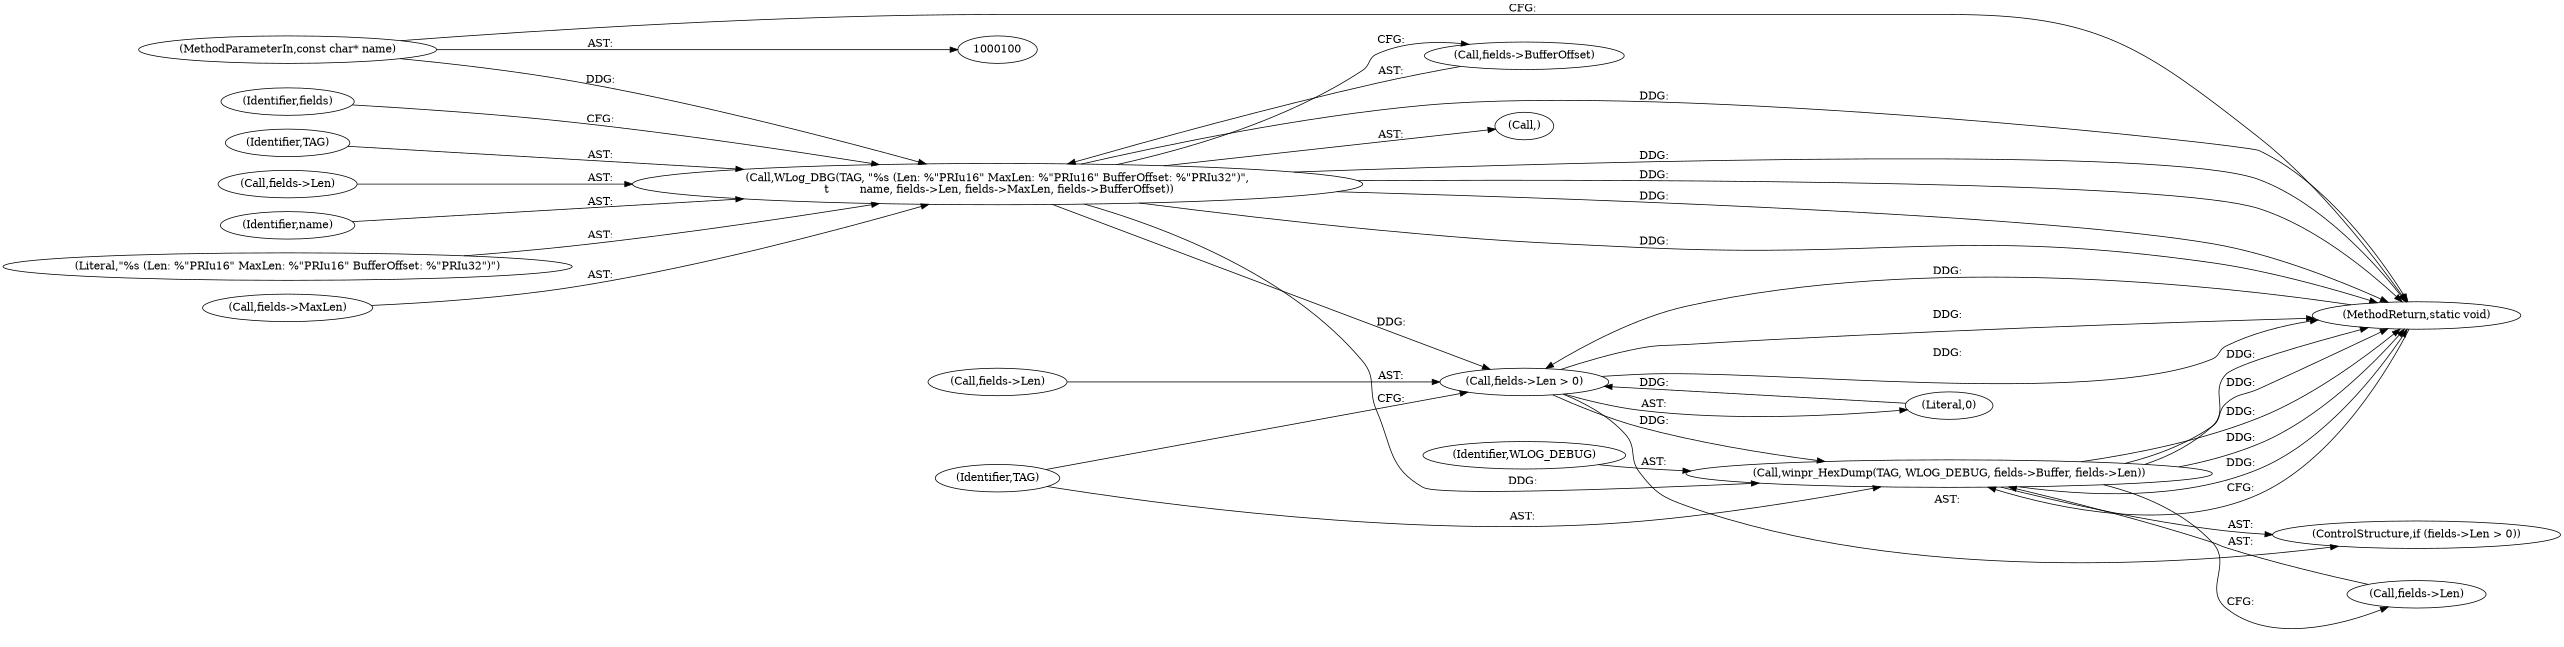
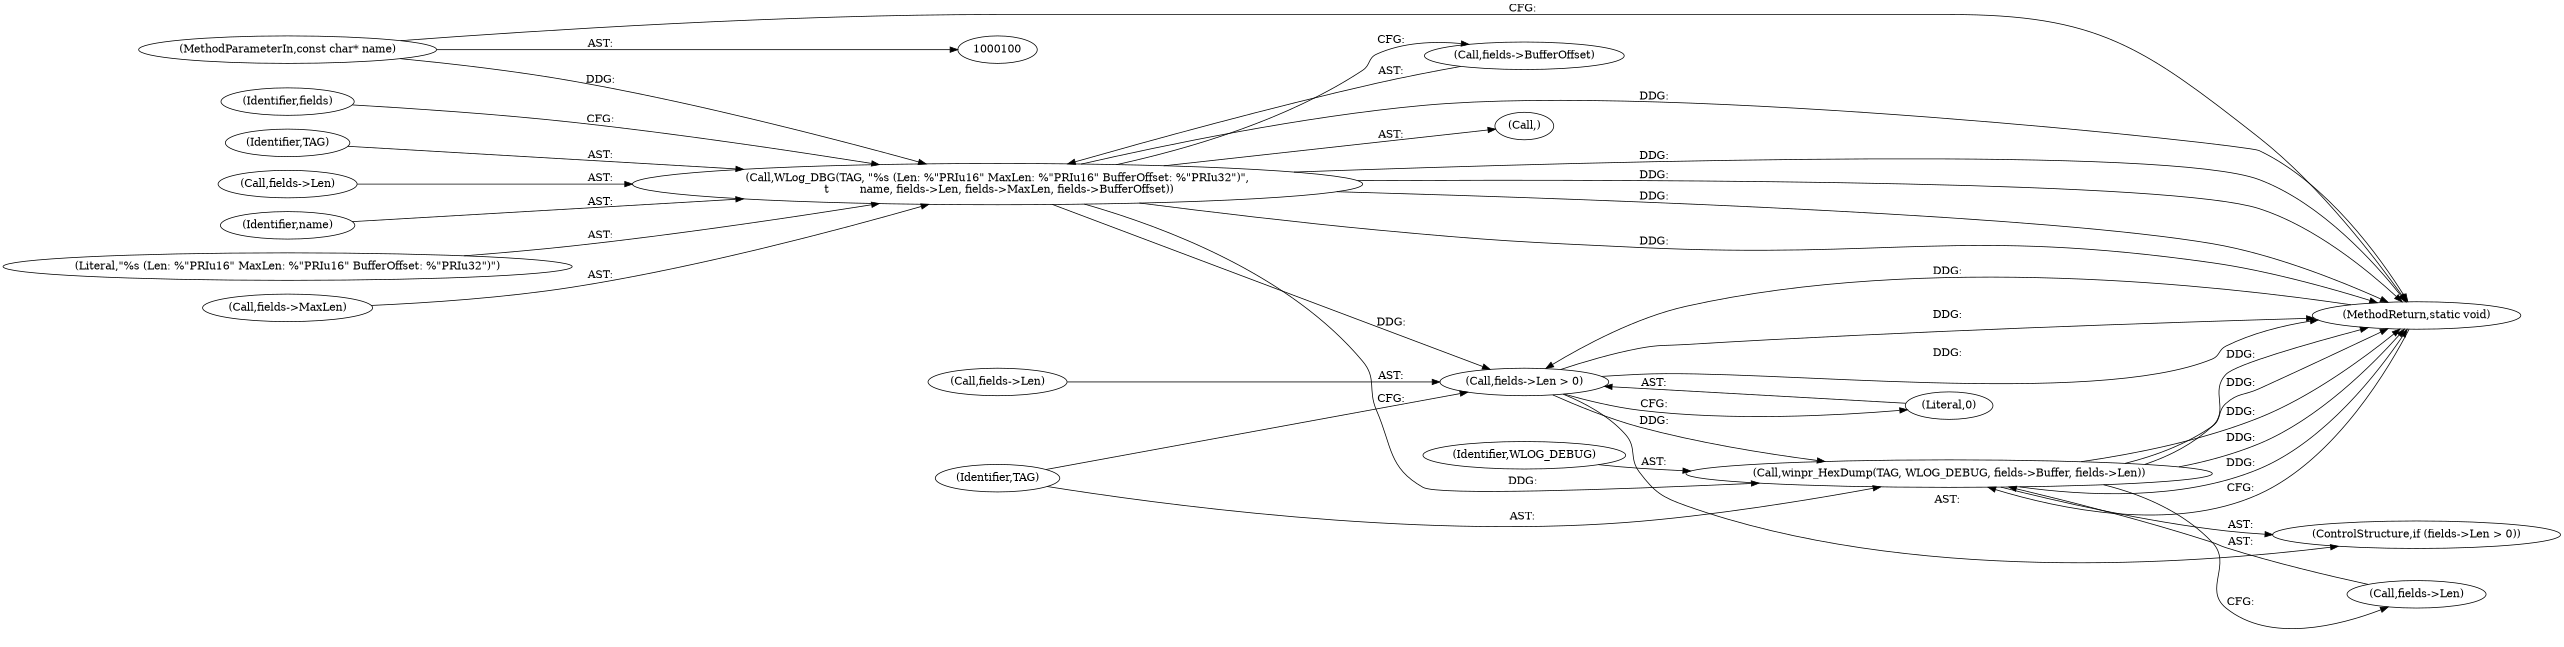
edge "(Literal,0)" -> "(Call,fields->Len > 0)": label "DDG: " -> "AST: "
edge "(Call,fields->Len > 0)" -> "(Literal,0)": label "AST: " -> "CFG: "
